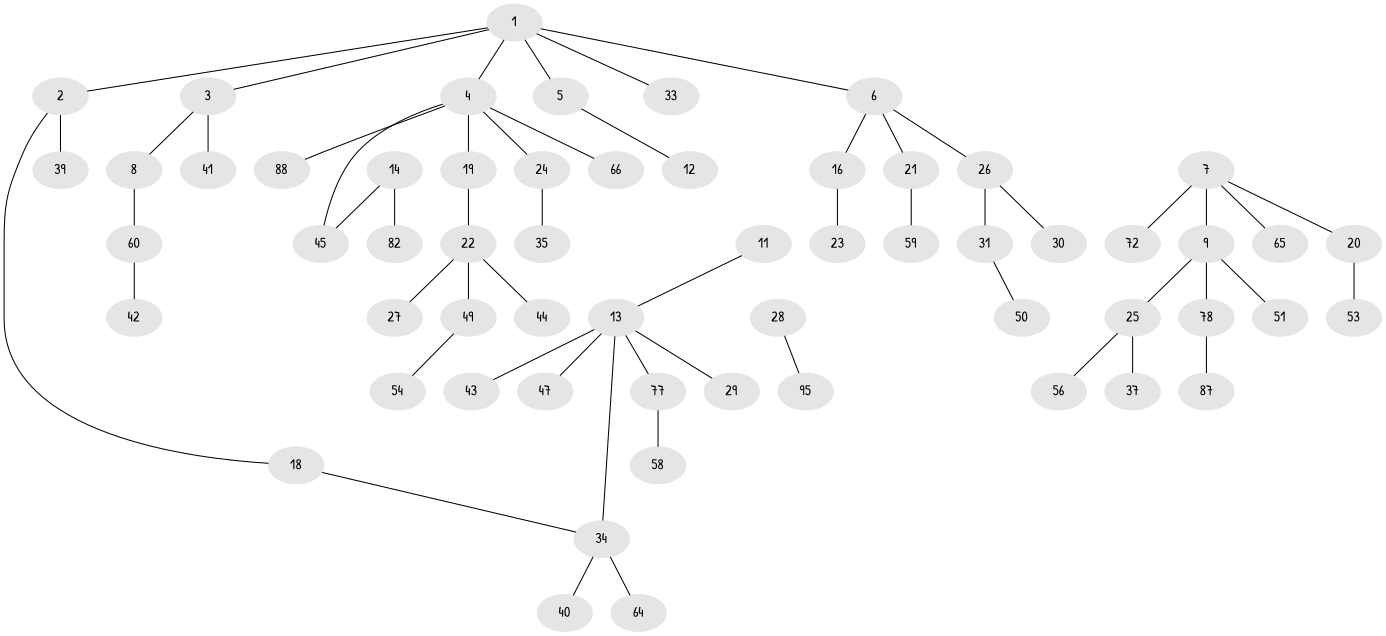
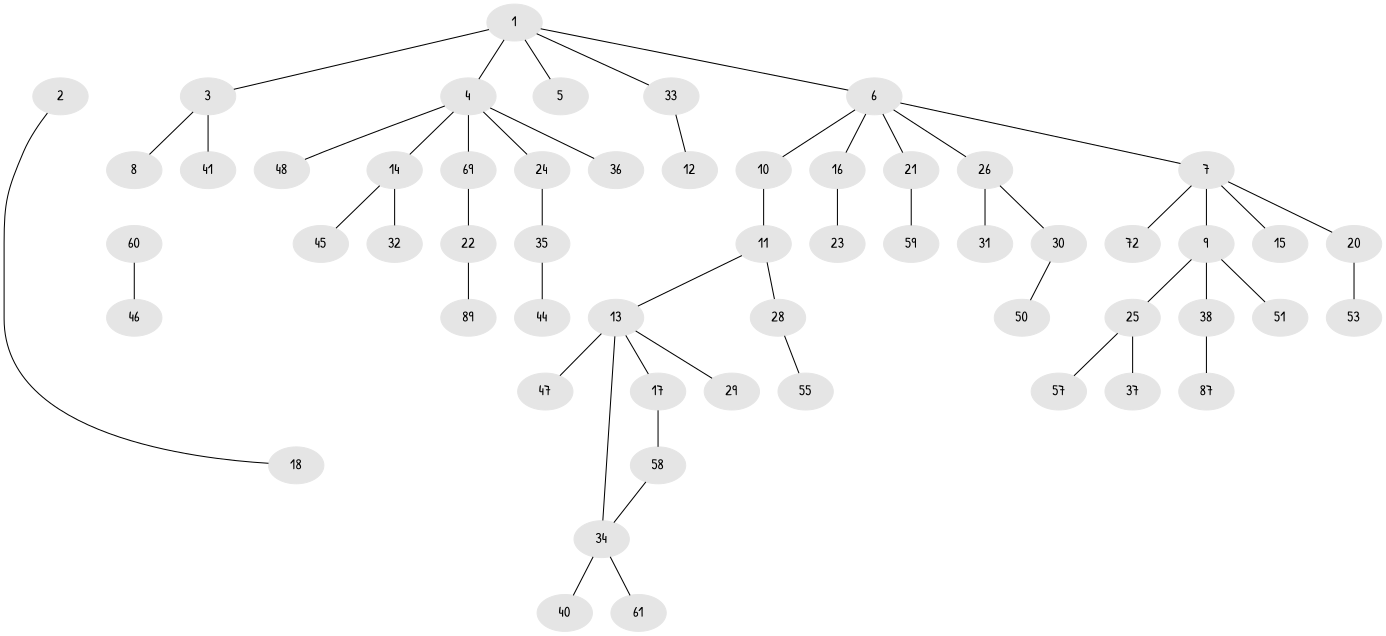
edge "1" -- "2": removed
edge "5" -- "12": now "33" -- "12"
edge "6" -- "7": added
edge "4" -- "45": now "4" -- "14"
node "39": removed
node "88": label "88" -> "48"
node "19": label "19" -> "69"
node "66": label "66" -> "36"
node "10": added
edge "8" -- "60": removed
node "82": label "82" -> "32"
node "65": label "65" -> "15"
edge "22" -- "44": now "35" -- "44"
edge "11" -- "28": added
edge "31" -- "50": now "30" -- "50"
node "42": label "42" -> "46"
node "27": removed
node "49": label "49" -> "89"
node "78": label "78" -> "38"
node "54": removed
node "43": removed
node "77": label "77" -> "17"
node "95": label "95" -> "55"
node "56": label "56" -> "57"
edge "18" -- "34": now "58" -- "34"
node "64": label "64" -> "61"
